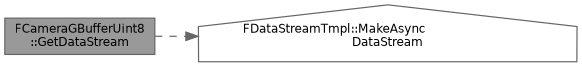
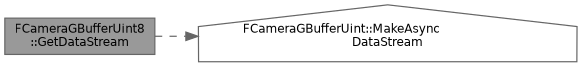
node "FDataStreamTmpl::MakeAsync DataStream": label "FDataStreamTmpl::MakeAsync DataStream" -> "FCameraGBufferUint::MakeAsync DataStream"
